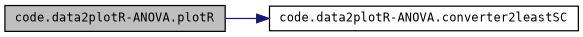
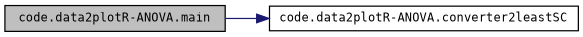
node "code.data2plotR-ANOVA.plotR": label "code.data2plotR-ANOVA.plotR" -> "code.data2plotR-ANOVA.main"
